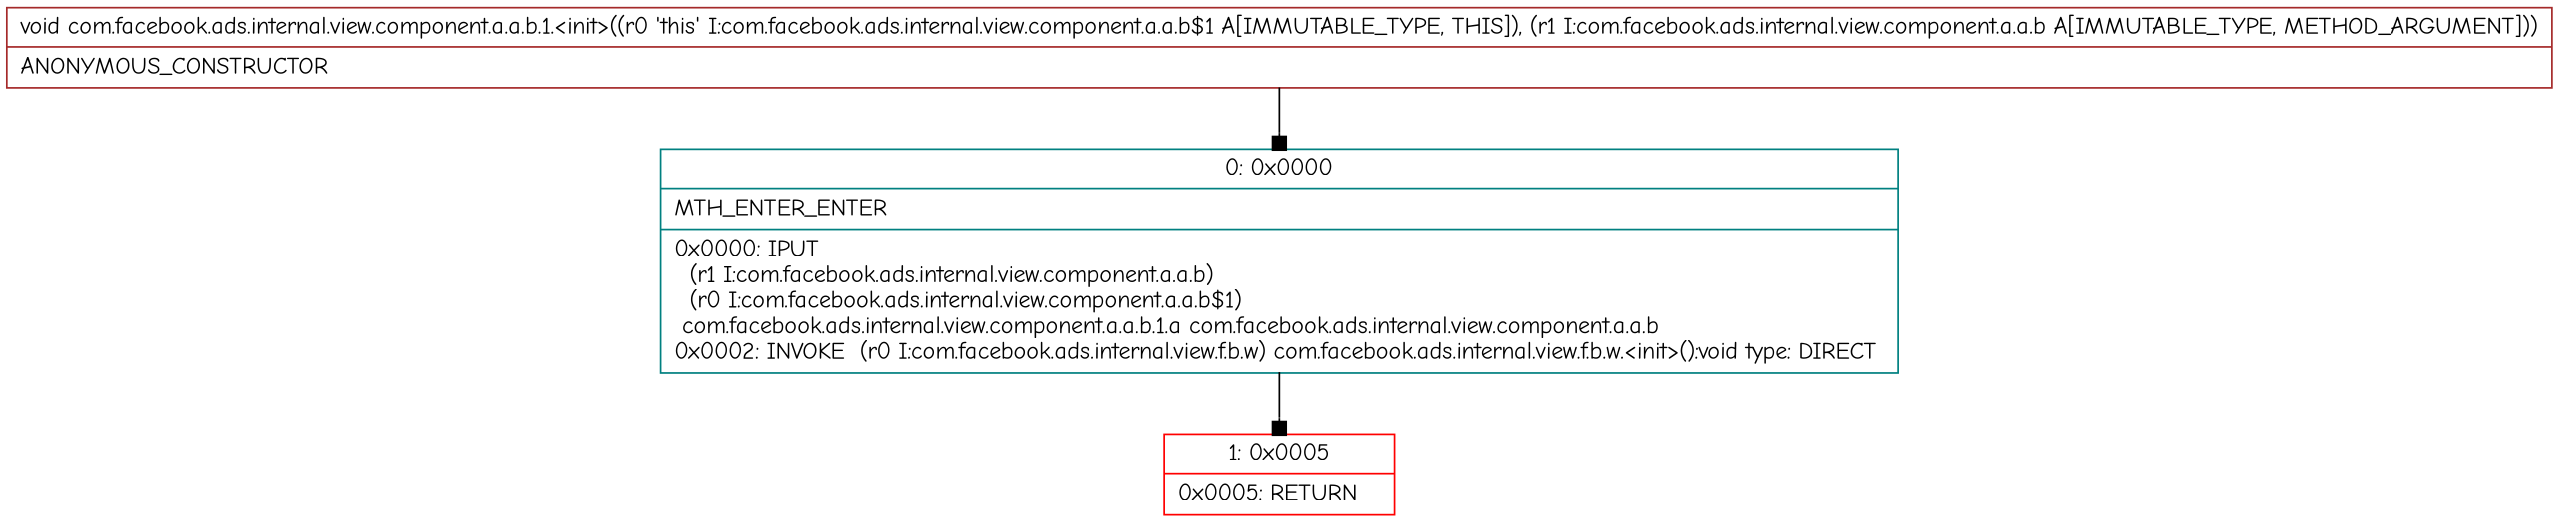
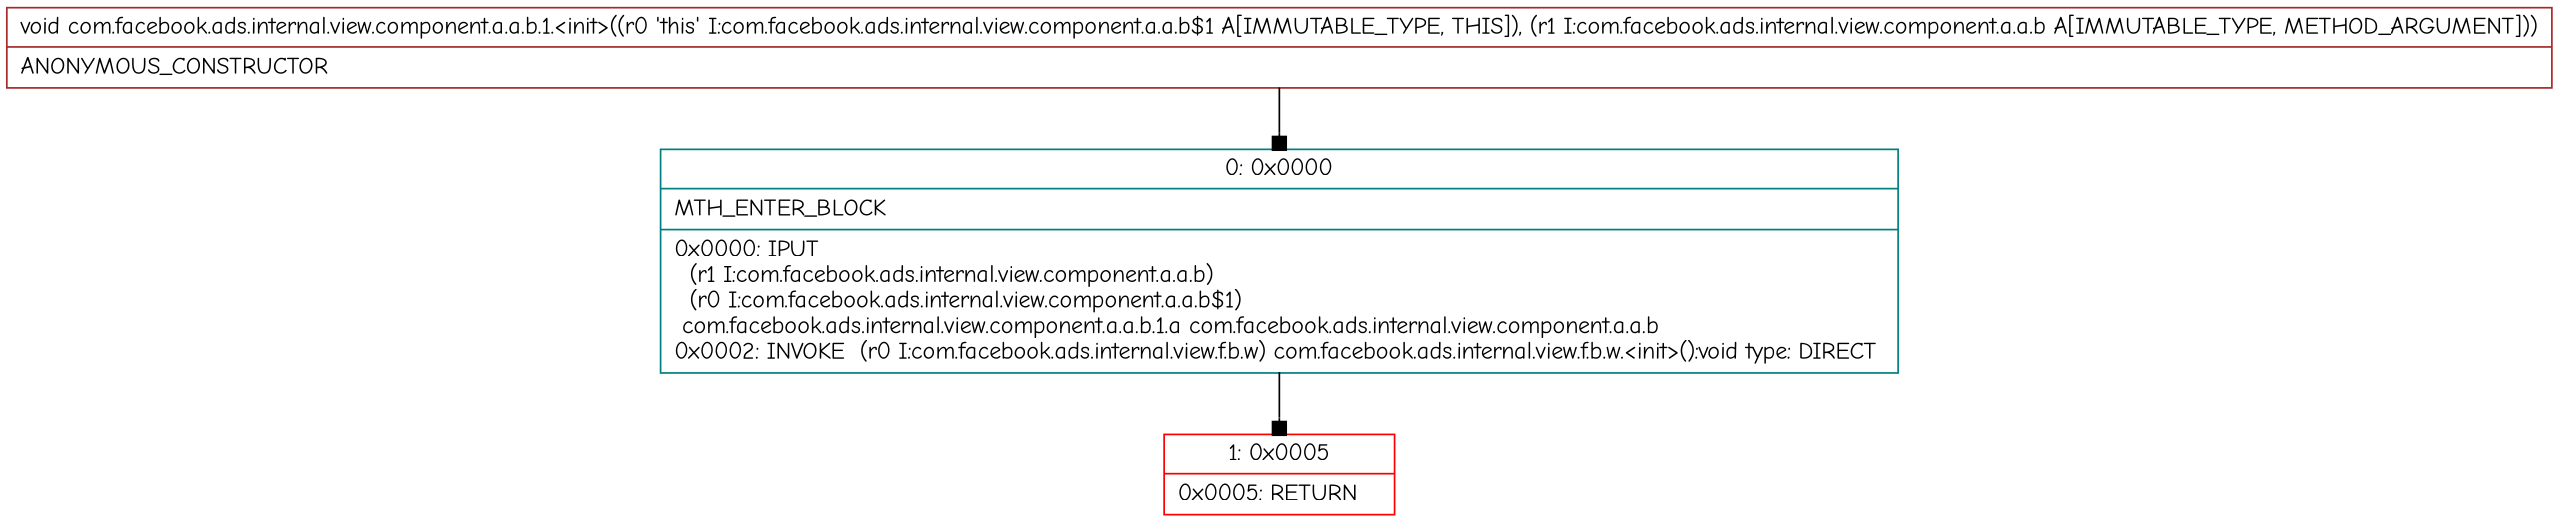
node "0: 0x0000": text "MTH_ENTER_ENTER" -> "MTH_ENTER_BLOCK"
